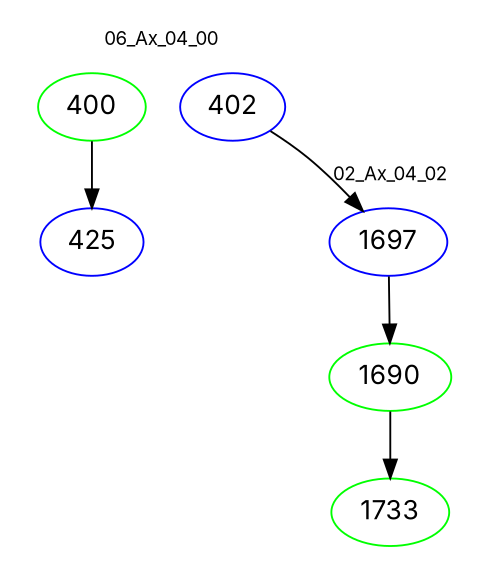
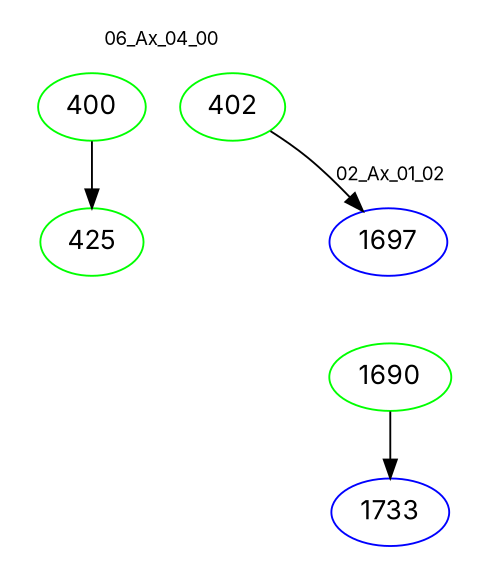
node "402": color blue -> green
cluster "02_Ax_04_02": label "02_Ax_04_02" -> "02_Ax_01_02"
node "425": color blue -> green
edge "1697" -> "1690": removed
node "1733": color green -> blue
